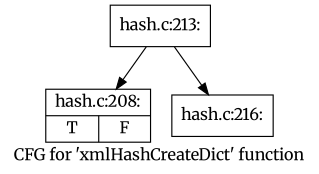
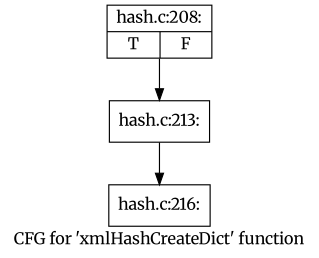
edge "hash.c:213:" -> "hash.c:208:": reversed
